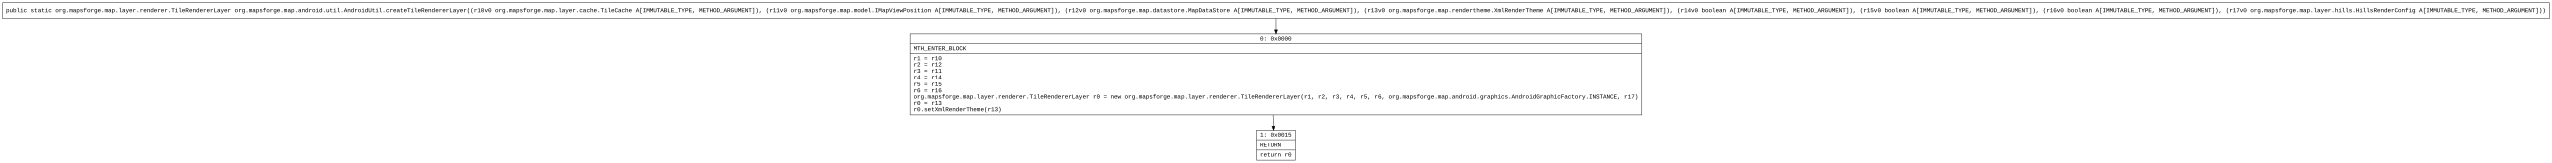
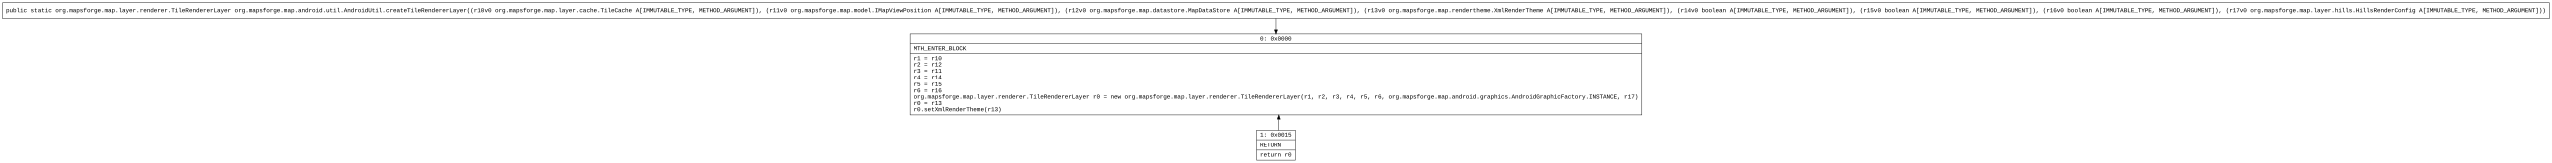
edge "0: 0x0000" -> "1: 0x0015": reversed
